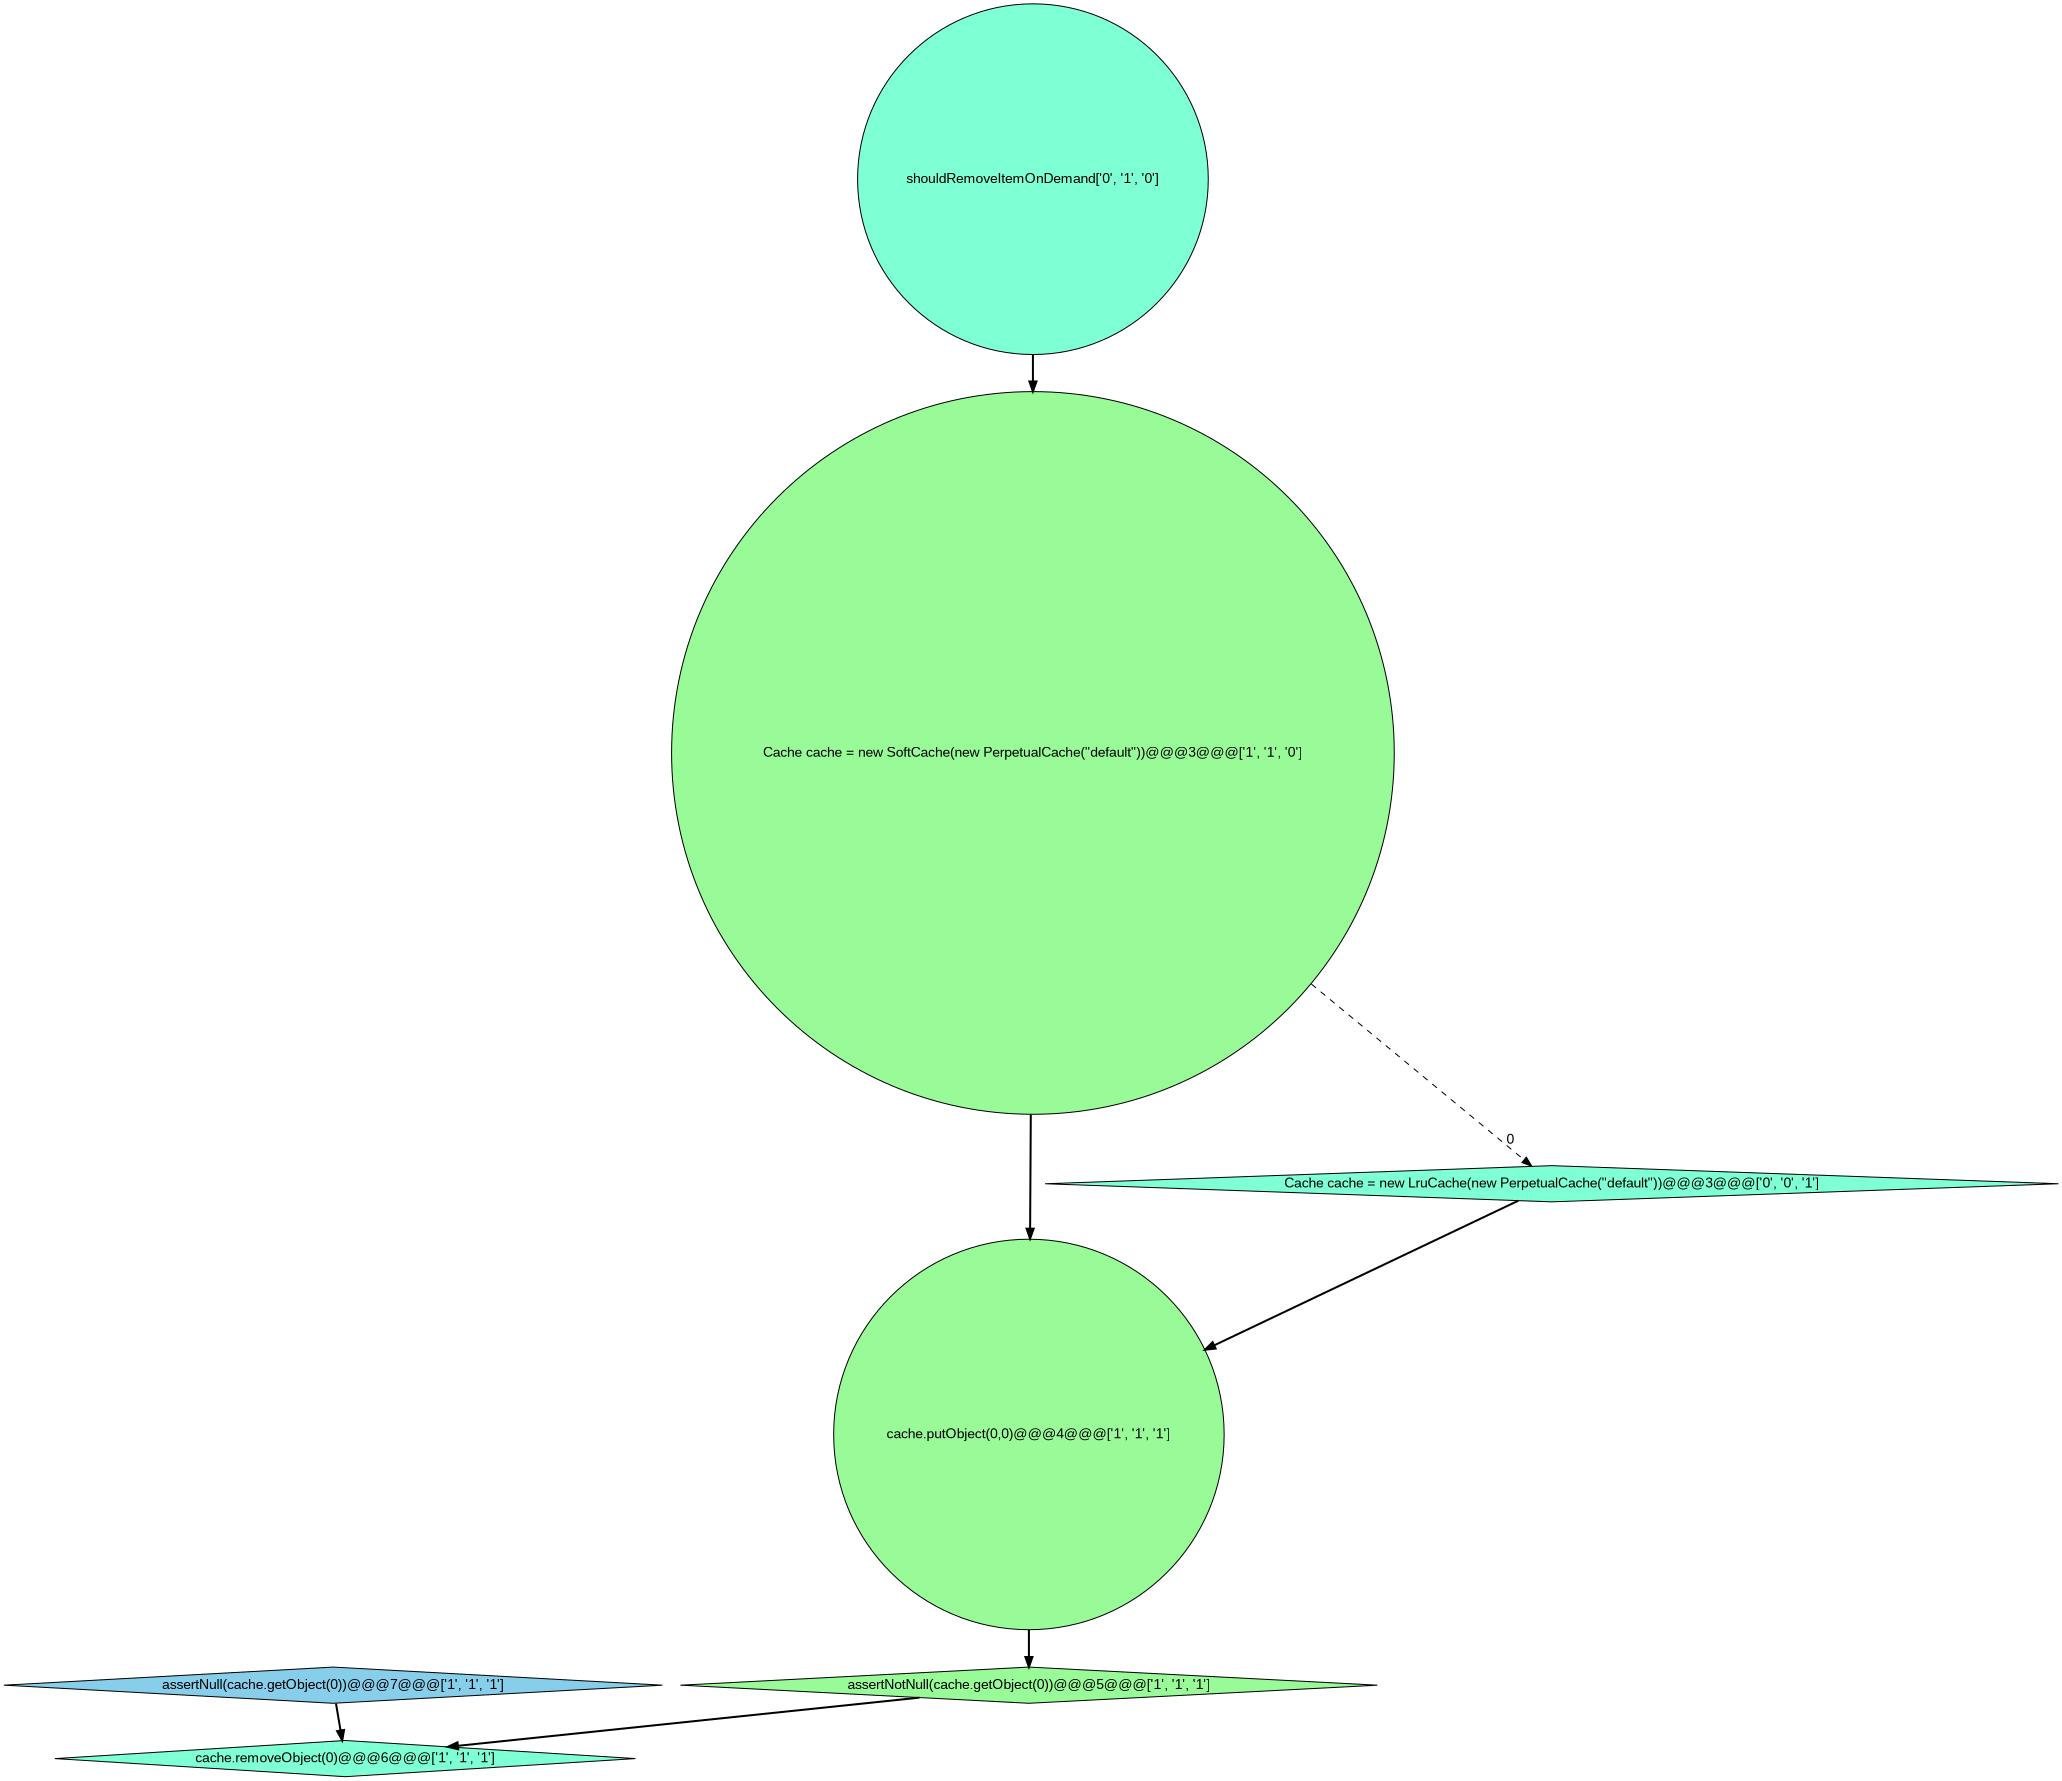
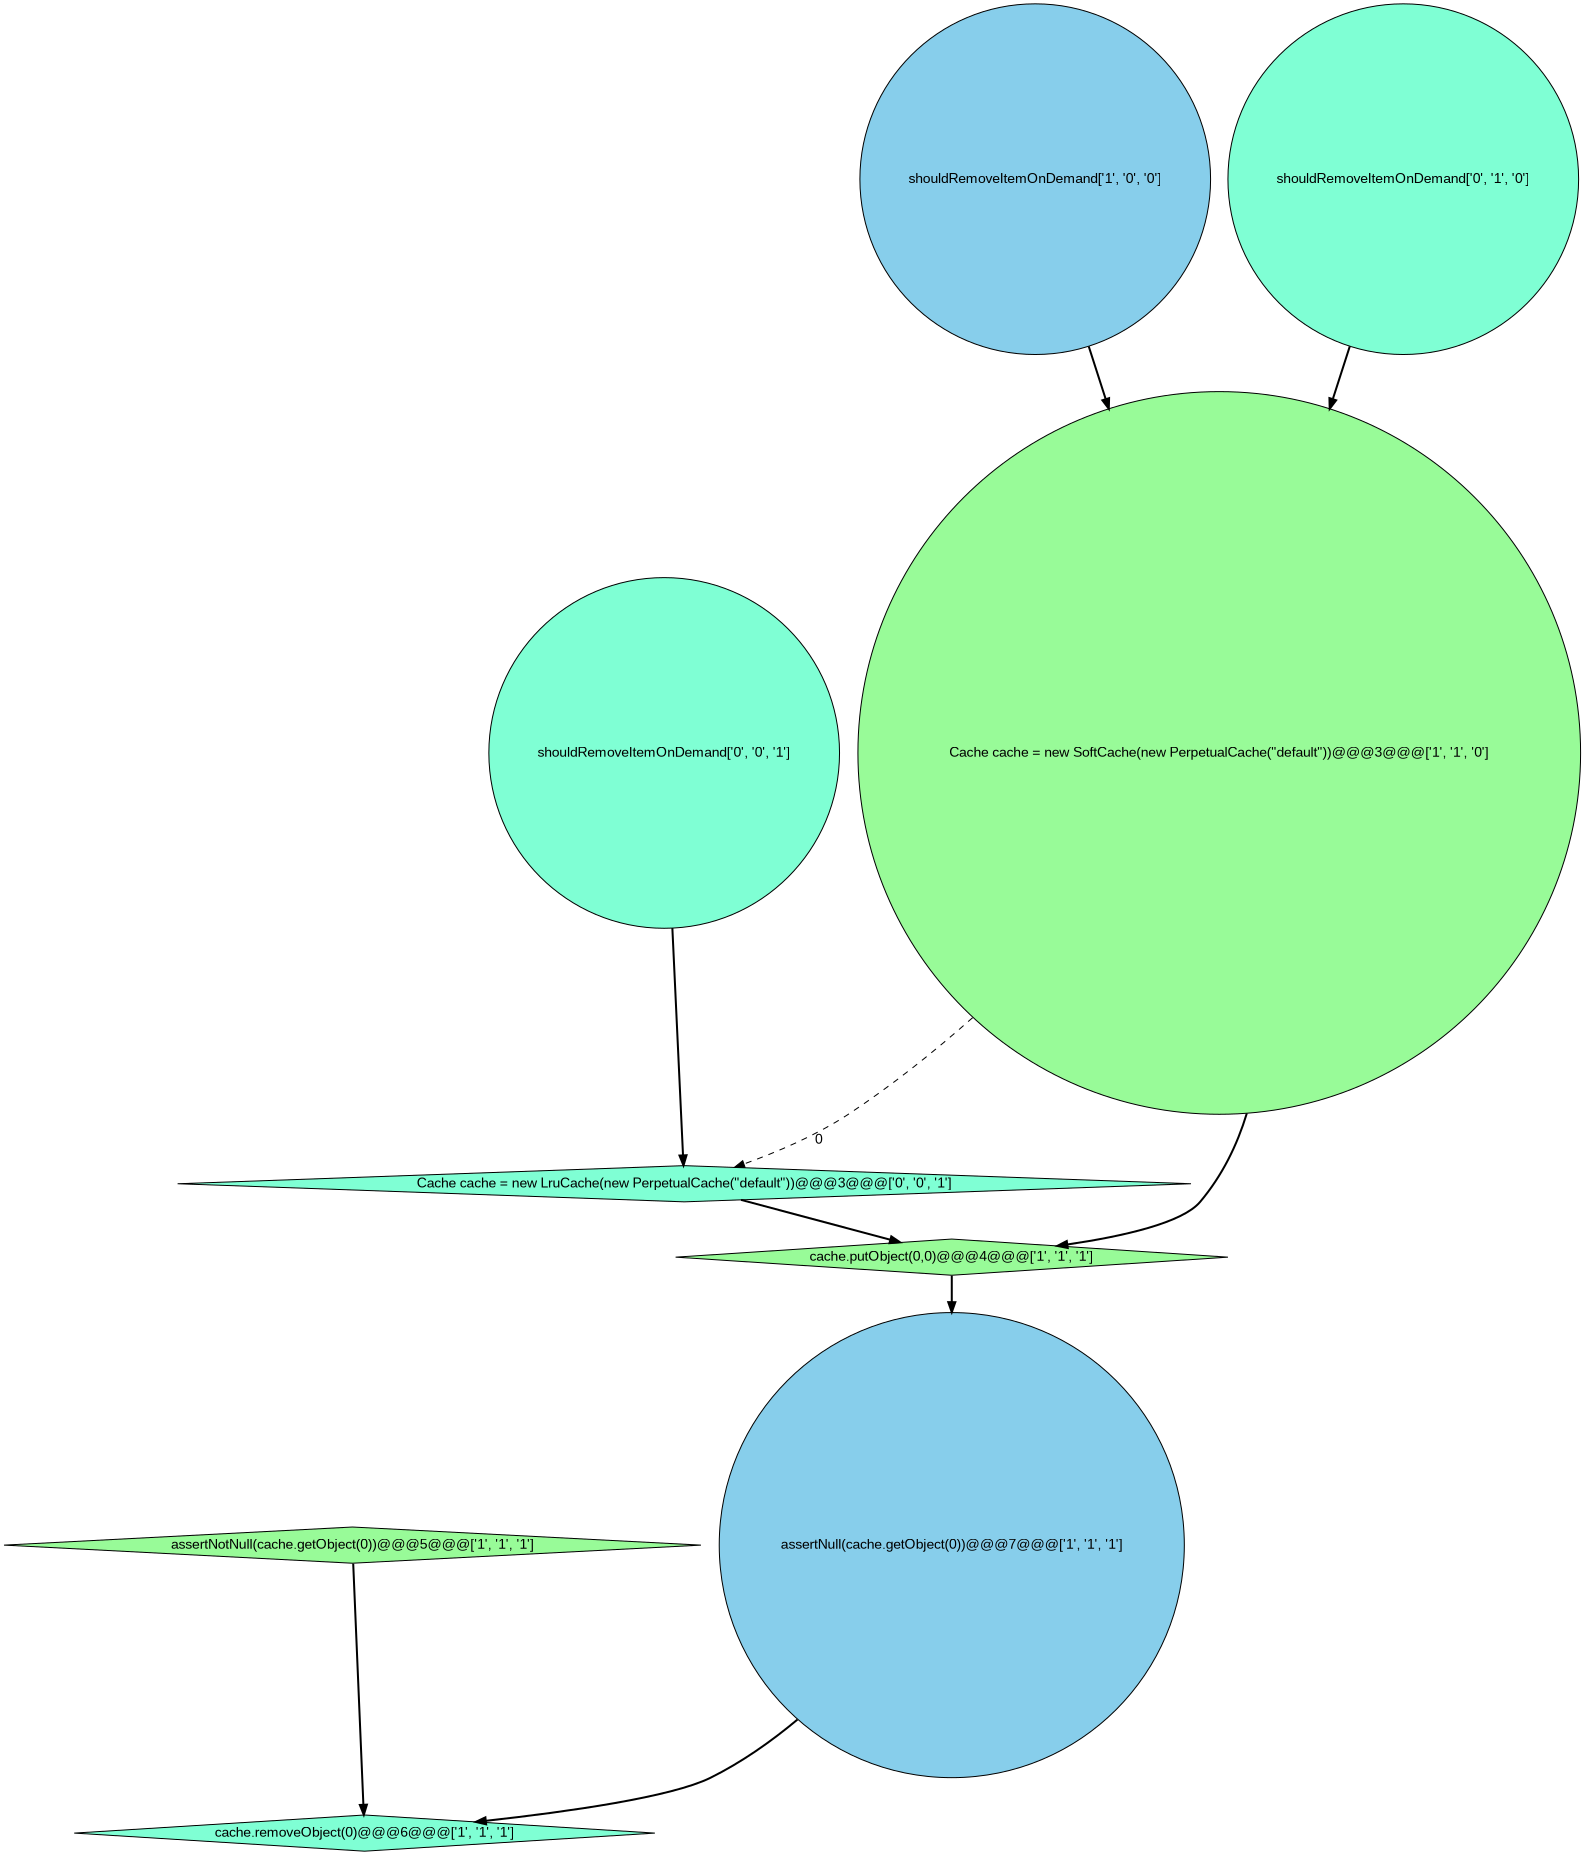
node "shouldRemoveItemOnDemand['1', '0', '0']": added
node "shouldRemoveItemOnDemand['0', '0', '1']": added
node "cache.putObject(0,0)@@@4@@@['1', '1', '1']": shape circle -> diamond
edge "cache.putObject(0,0)@@@4@@@['1', '1', '1']" -> "assertNotNull(cache.getObject(0))@@@5@@@['1', '1', '1']": now "cache.putObject(0,0)@@@4@@@['1', '1', '1']" -> "assertNull(cache.getObject(0))@@@7@@@['1', '1', '1']"
node "assertNull(cache.getObject(0))@@@7@@@['1', '1', '1']": shape diamond -> circle
